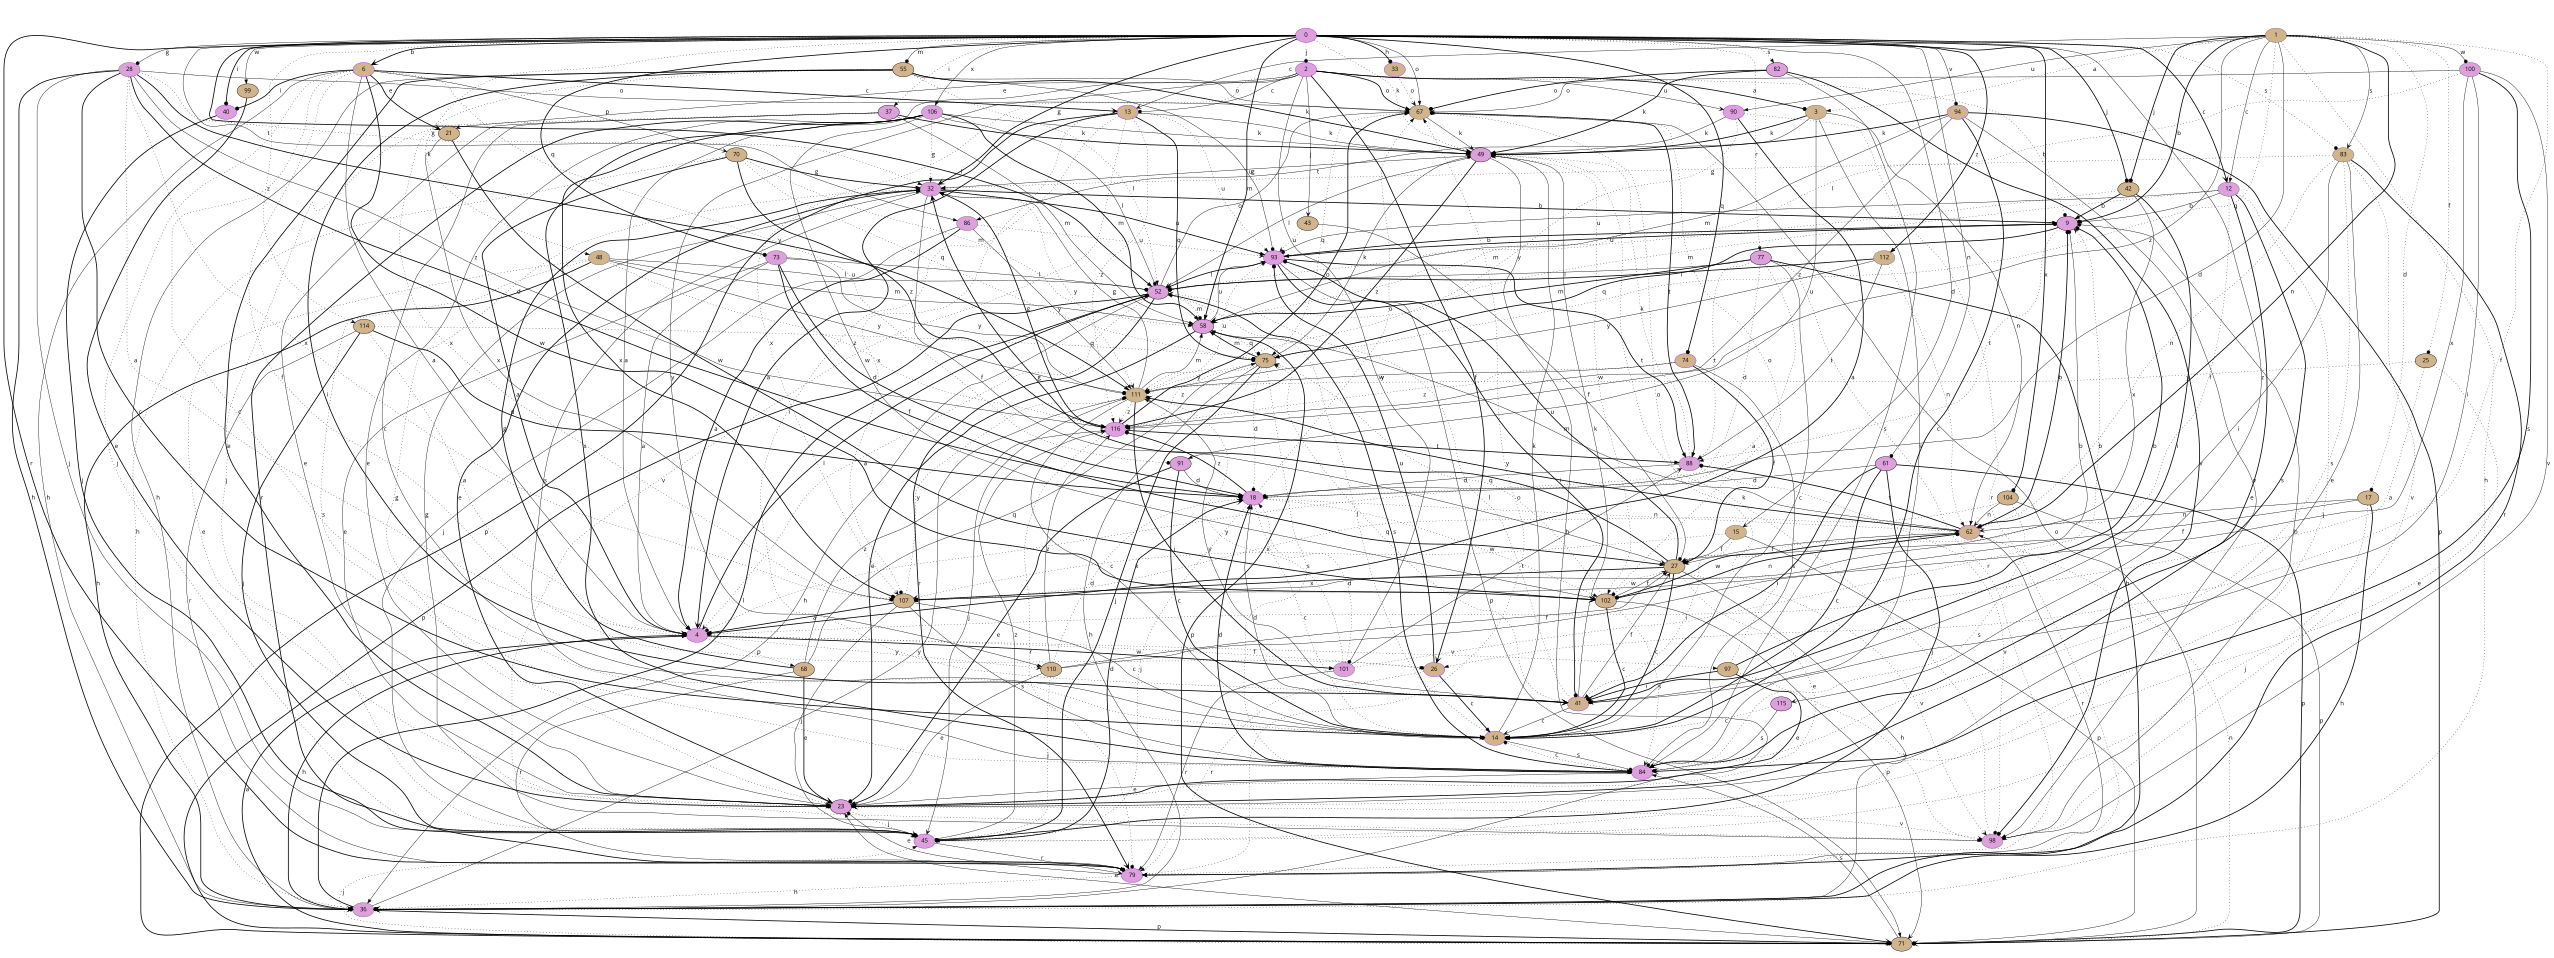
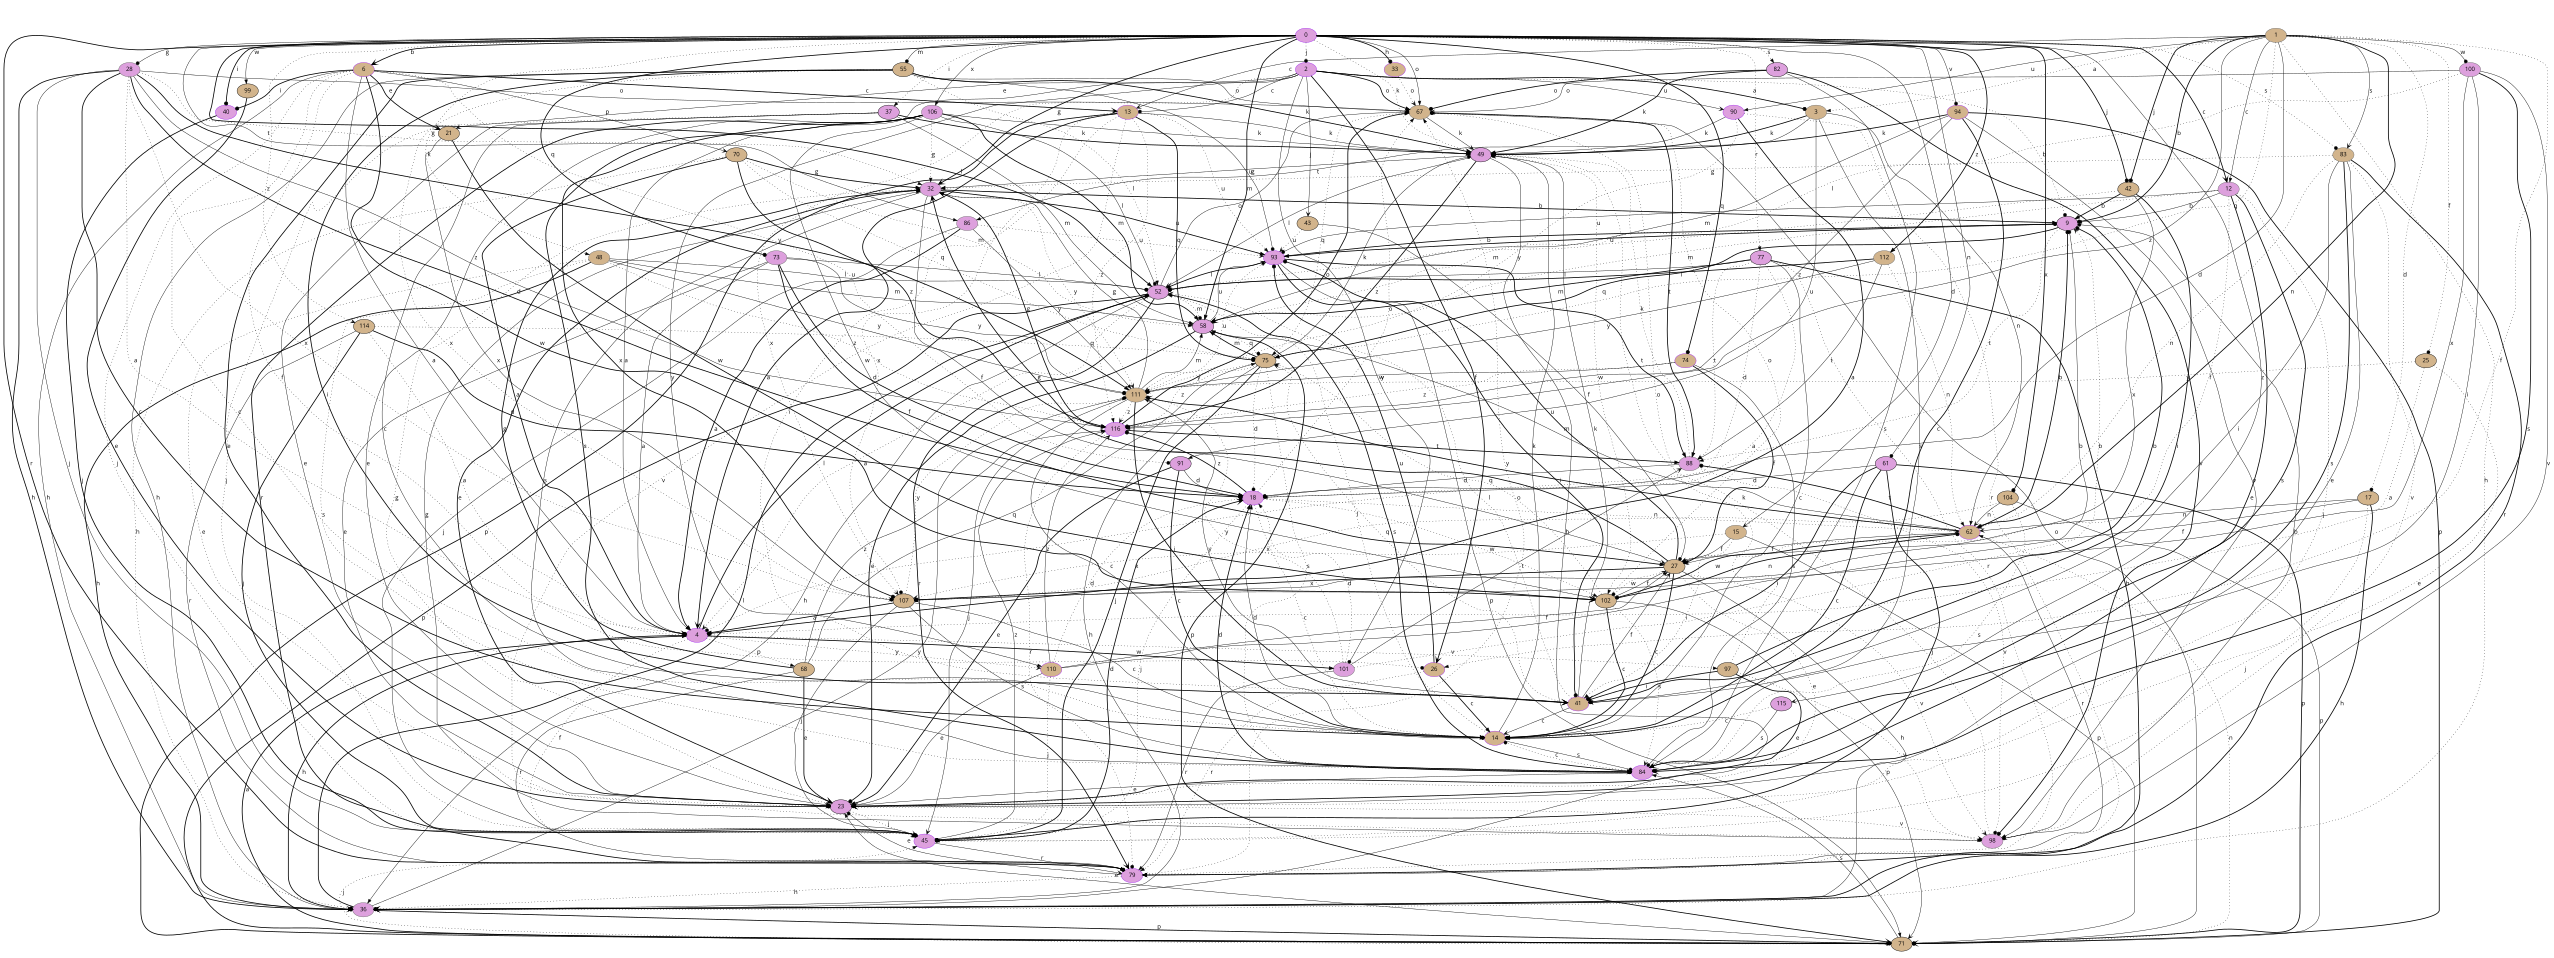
edge "83" -> "84": style dotted -> bold
edge "4" -> "26": now "4" -> "45"
node "110": color black -> purple
